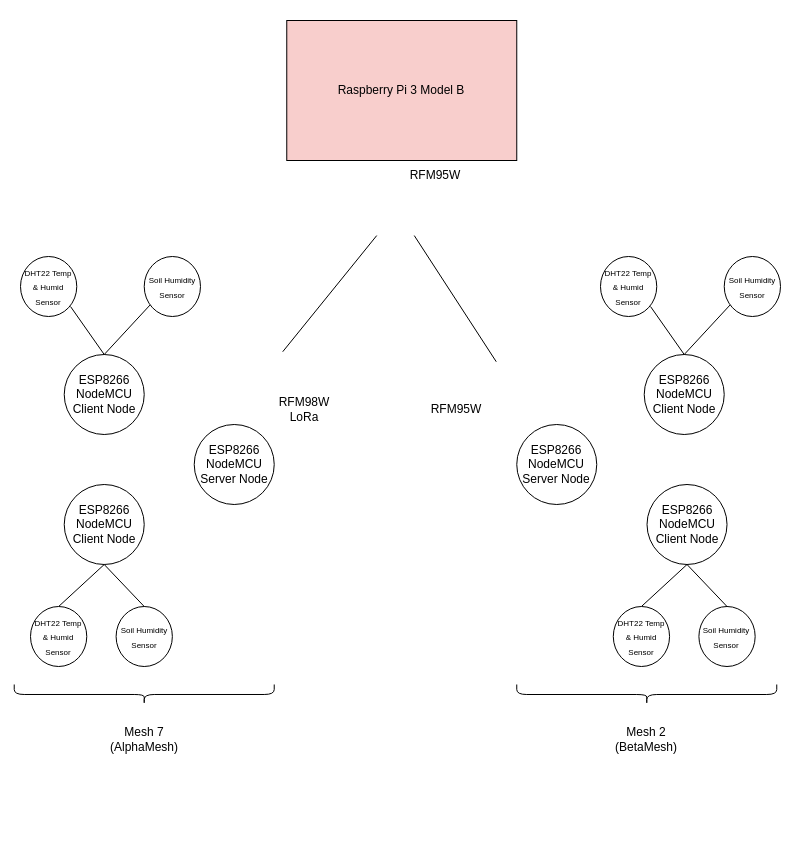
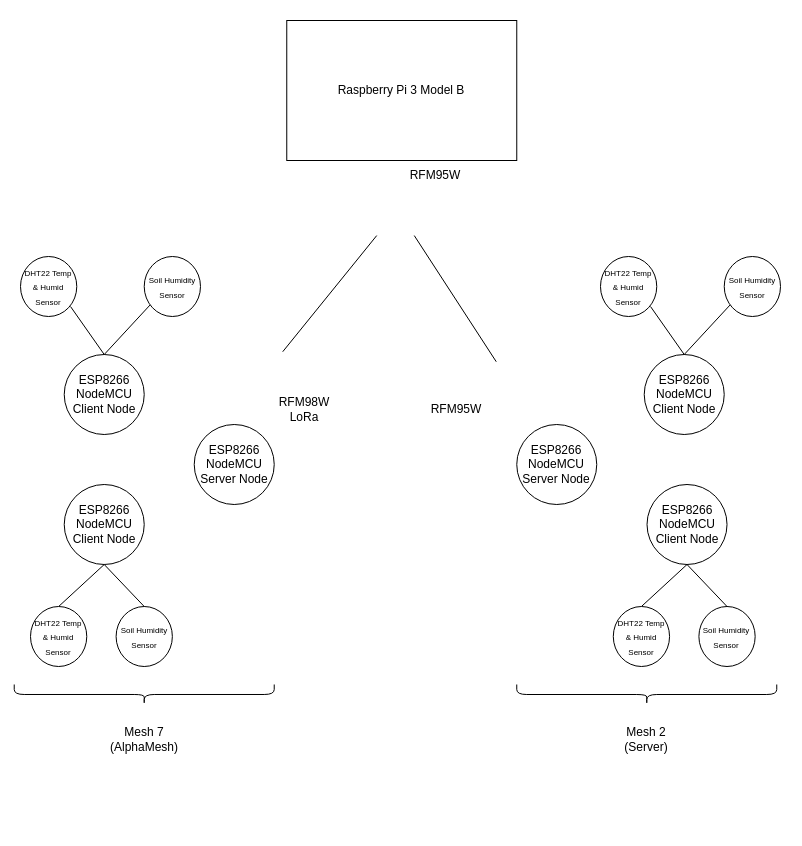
node "Raspberry Pi 3 Model B": fillcolor #f8cecc -> #ffffff
node "Mesh 2 (BetaMesh)": label "Mesh 2 (BetaMesh)" -> "Mesh 2 (Server)"
